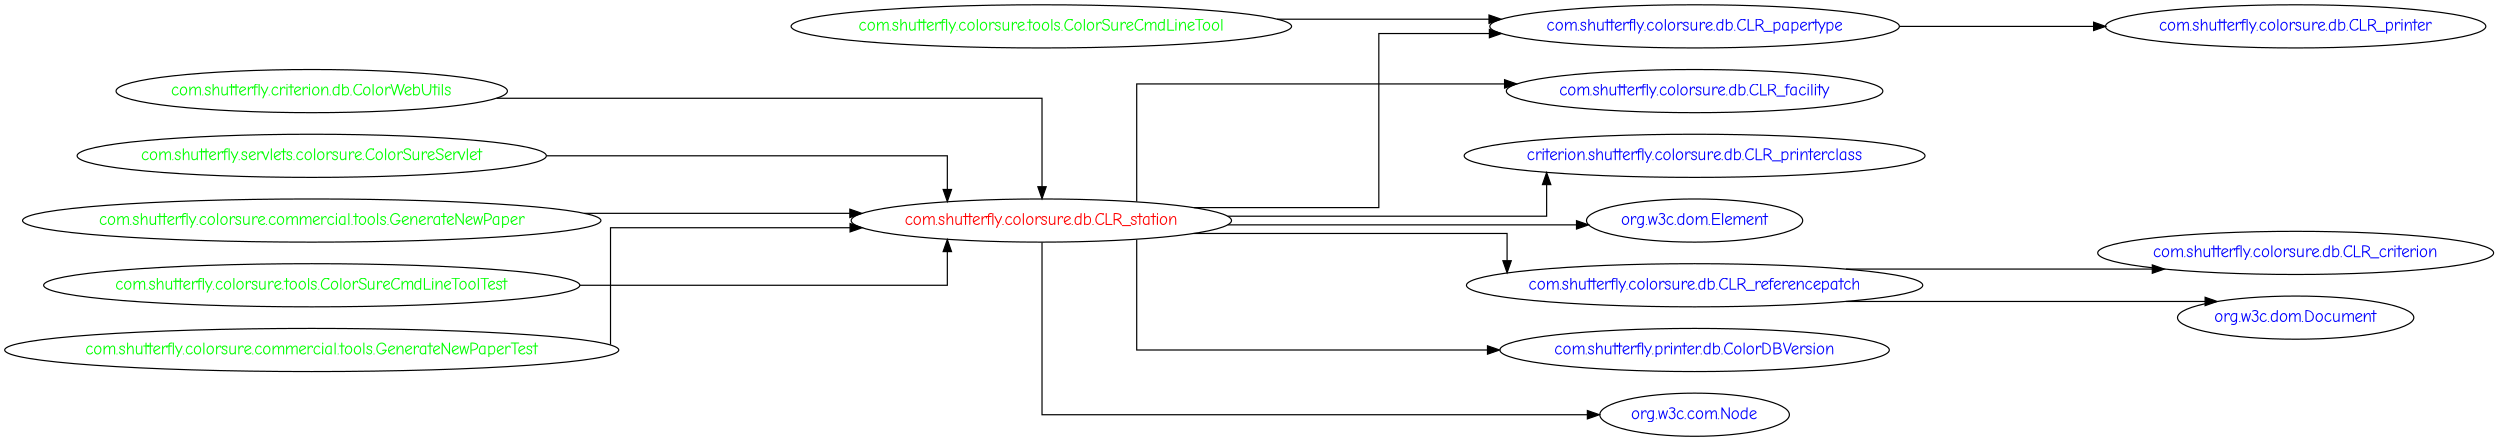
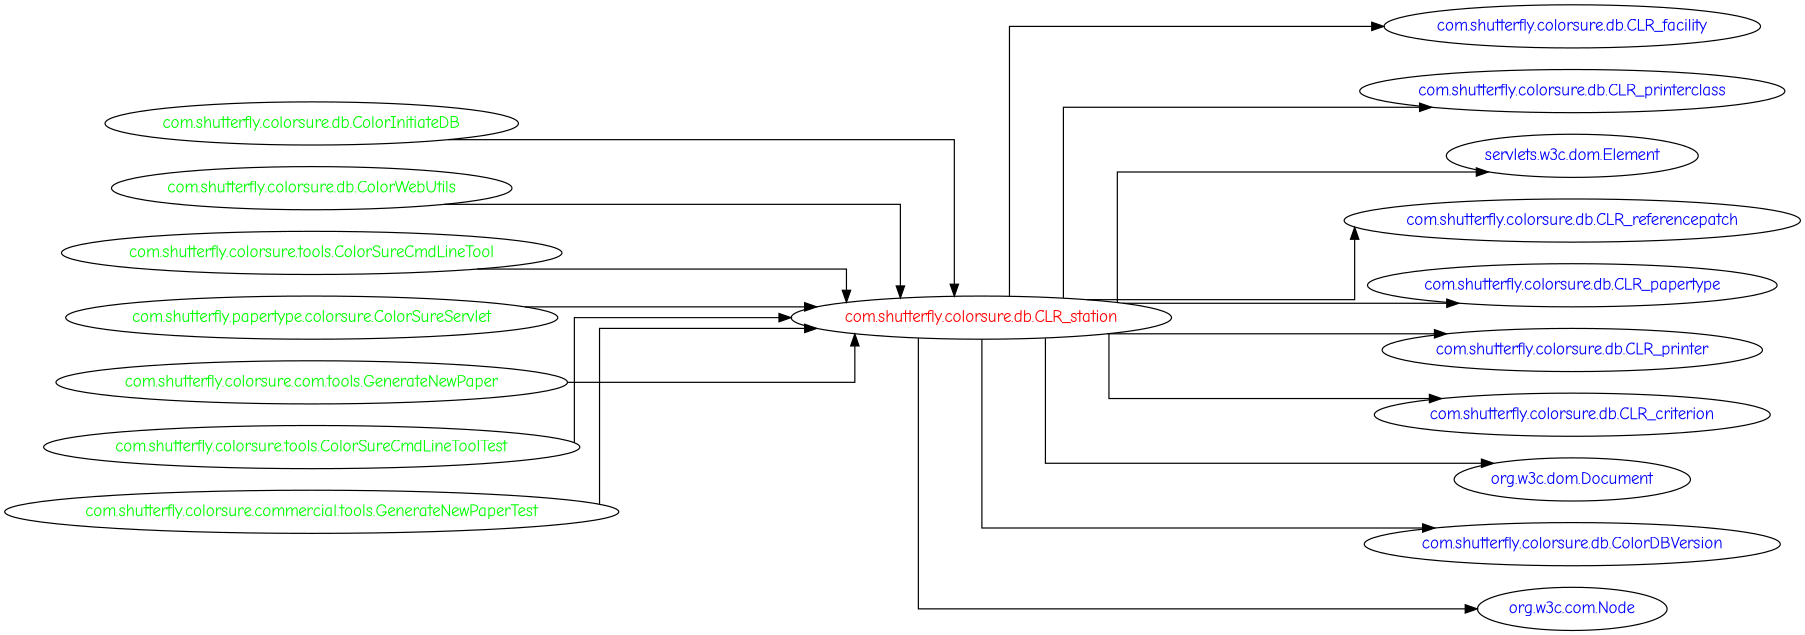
edge "com.shutterfly.colorsure.tools.ColorSureCmdLineTool" -> "com.shutterfly.colorsure.db.CLR_papertype": now "com.shutterfly.colorsure.tools.ColorSureCmdLineTool" -> "com.shutterfly.colorsure.db.CLR_station"
edge "com.shutterfly.colorsure.db.CLR_papertype" -> "com.shutterfly.colorsure.db.CLR_printer": now "com.shutterfly.colorsure.db.CLR_station" -> "com.shutterfly.colorsure.db.CLR_printer"
node "com.shutterfly.criterion.db.ColorWebUtils": label "com.shutterfly.criterion.db.ColorWebUtils" -> "com.shutterfly.colorsure.db.ColorWebUtils"
node "com.shutterfly.colorsure.db.ColorInitiateDB": added
node "com.shutterfly.servlets.colorsure.ColorSureServlet": label "com.shutterfly.servlets.colorsure.ColorSureServlet" -> "com.shutterfly.papertype.colorsure.ColorSureServlet"
node "criterion.shutterfly.colorsure.db.CLR_printerclass": label "criterion.shutterfly.colorsure.db.CLR_printerclass" -> "com.shutterfly.colorsure.db.CLR_printerclass"
node "com.shutterfly.colorsure.commercial.tools.GenerateNewPaper": label "com.shutterfly.colorsure.commercial.tools.GenerateNewPaper" -> "com.shutterfly.colorsure.com.tools.GenerateNewPaper"
node "org.w3c.dom.Element": label "org.w3c.dom.Element" -> "servlets.w3c.dom.Element"
edge "com.shutterfly.colorsure.db.CLR_referencepatch" -> "com.shutterfly.colorsure.db.CLR_criterion": now "com.shutterfly.colorsure.db.CLR_station" -> "com.shutterfly.colorsure.db.CLR_criterion"
edge "com.shutterfly.colorsure.db.CLR_referencepatch" -> "org.w3c.dom.Document": now "com.shutterfly.colorsure.db.CLR_station" -> "org.w3c.dom.Document"
node "com.shutterfly.printer.db.ColorDBVersion": label "com.shutterfly.printer.db.ColorDBVersion" -> "com.shutterfly.colorsure.db.ColorDBVersion"
